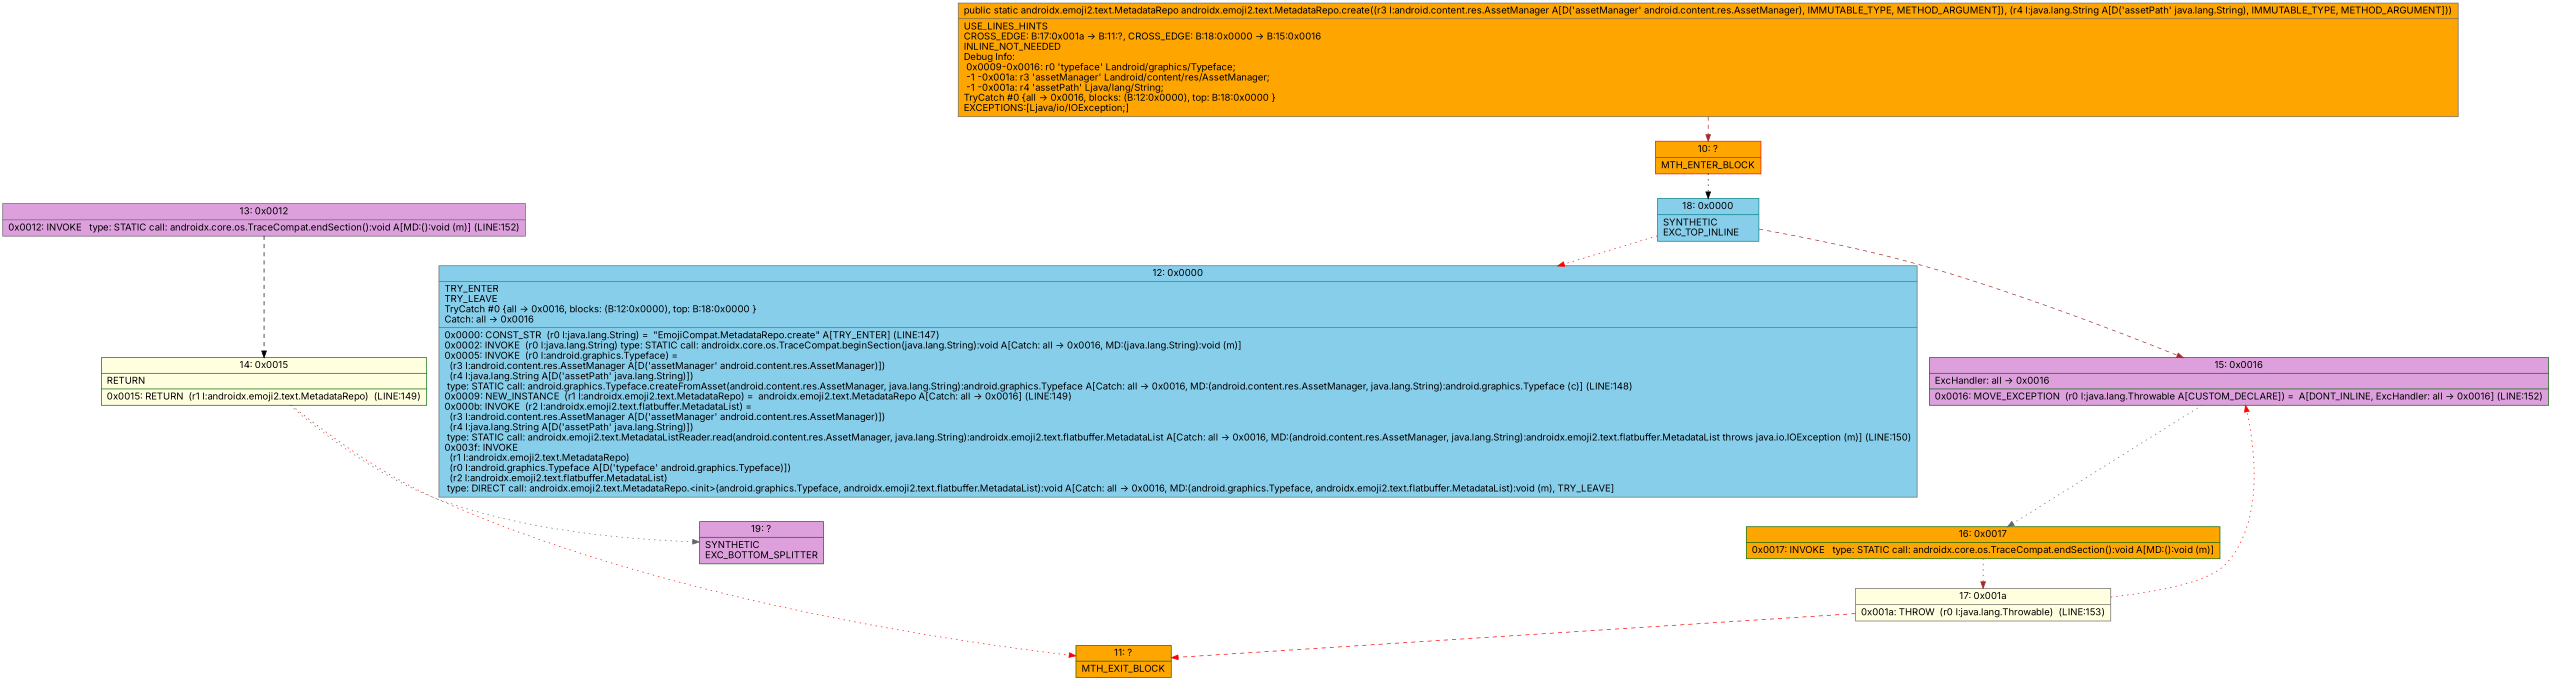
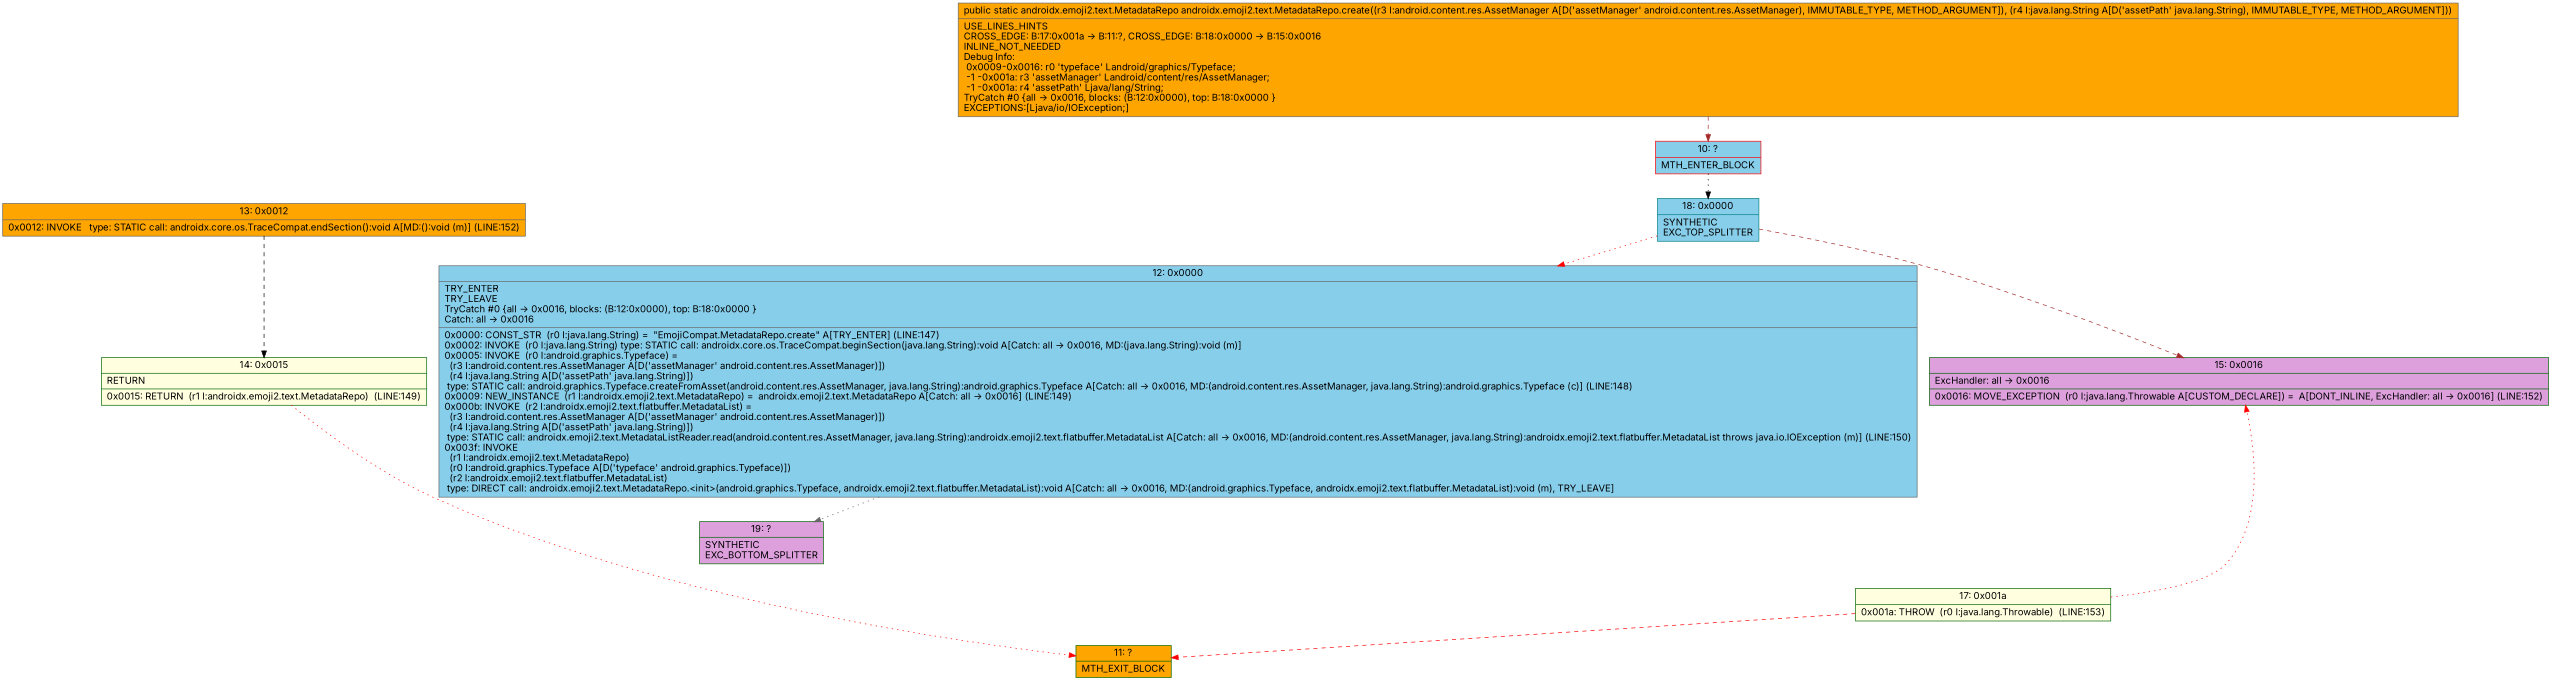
node "10: ?": fillcolor orange -> skyblue
node "13: 0x0012": fillcolor plum -> orange
node "18: 0x0000": text "EXC_TOP_INLINE" -> "EXC_TOP_SPLITTER"
edge "14: 0x0015" -> "19: ?": now "12: 0x0000" -> "19: ?"
node "16: 0x0017": removed
node "17: 0x001a": color gray40 -> darkgreen
